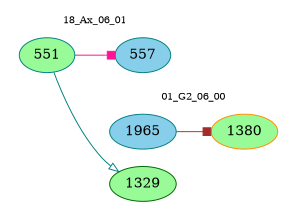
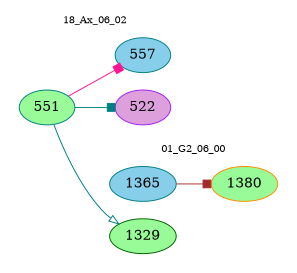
cluster "18_Ax_06_01": label "18_Ax_06_01" -> "18_Ax_06_02"
node "522": added
node "1965": label "1965" -> "1365"
